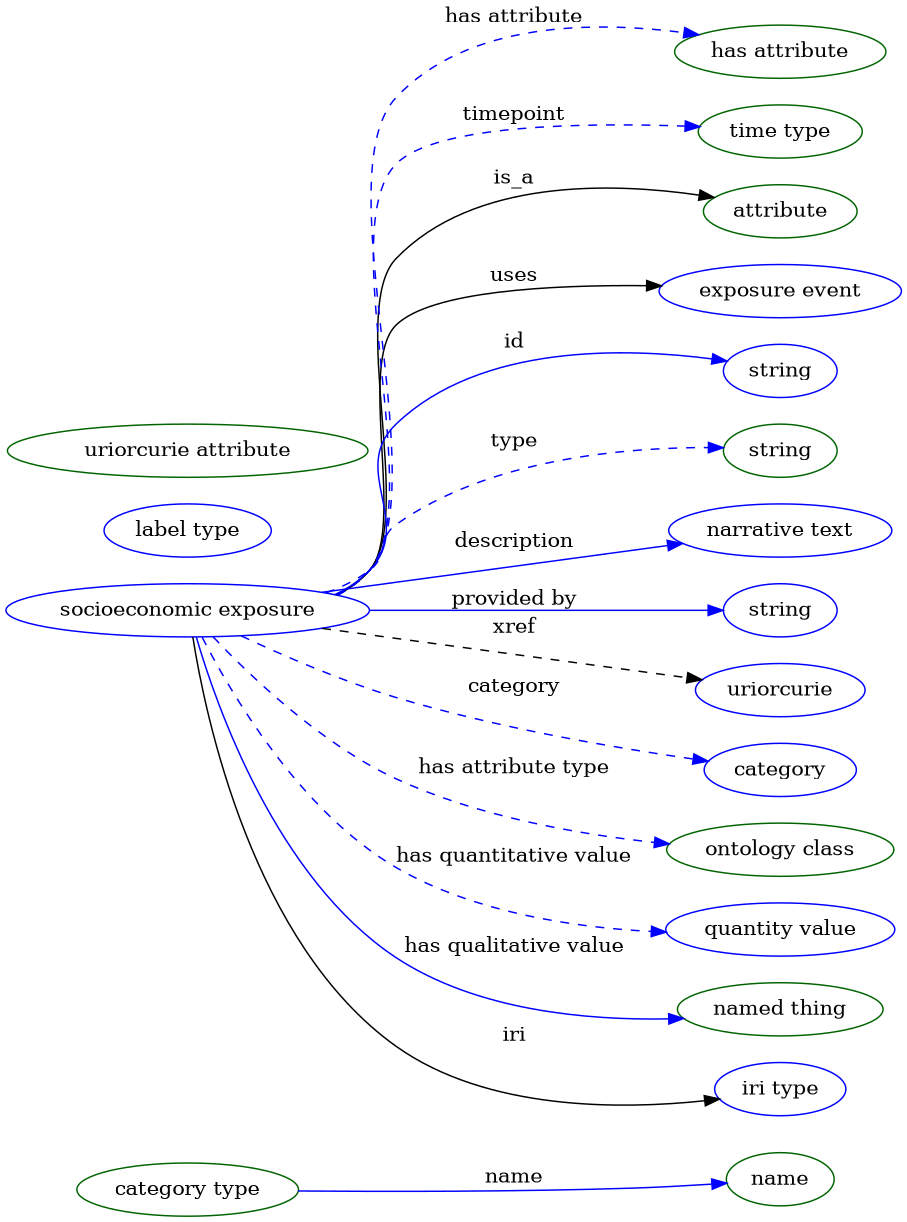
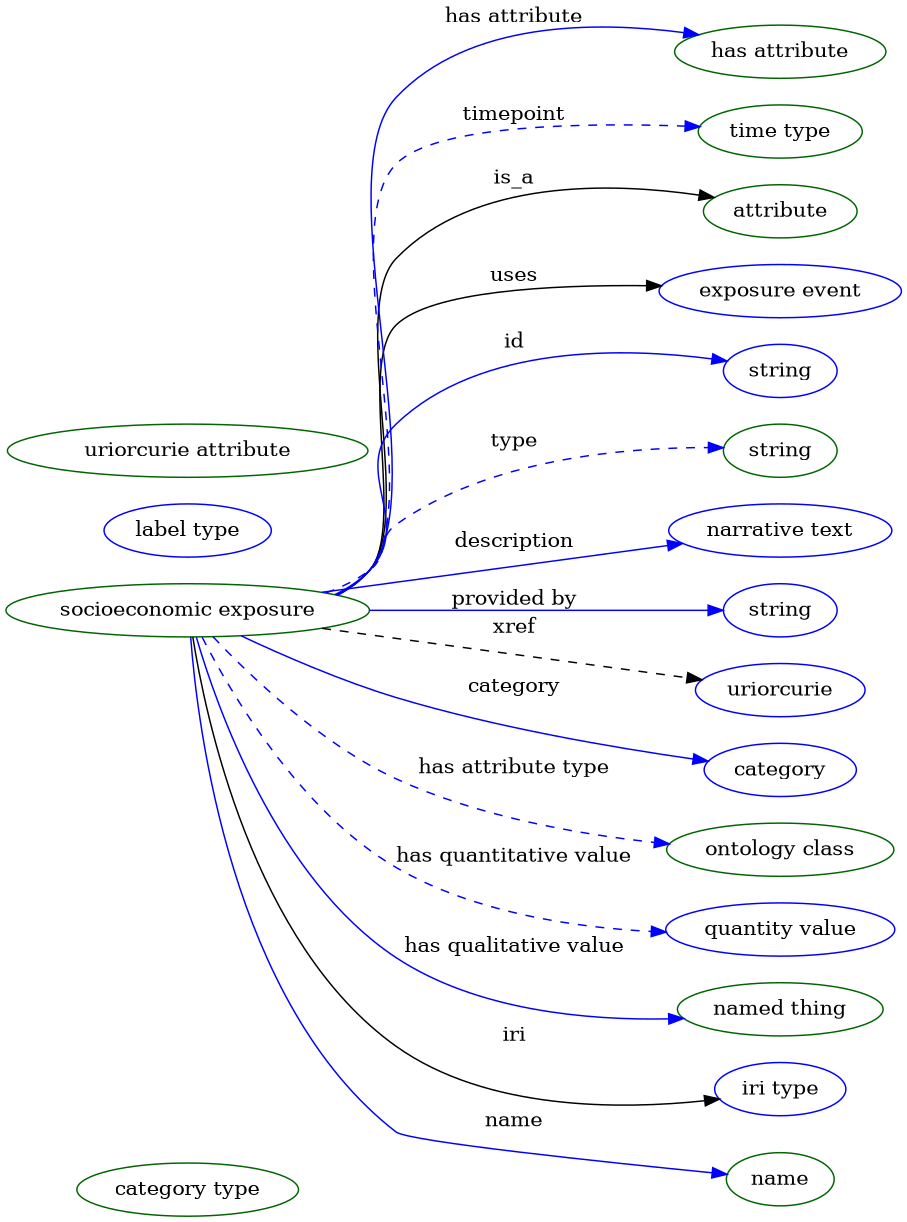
edge "socioeconomic exposure" -> "has attribute": style dashed -> solid
node "socioeconomic exposure": color blue -> darkgreen
edge "socioeconomic exposure" -> "category": style dashed -> solid
edge "category type" -> "name": now "socioeconomic exposure" -> "name"
